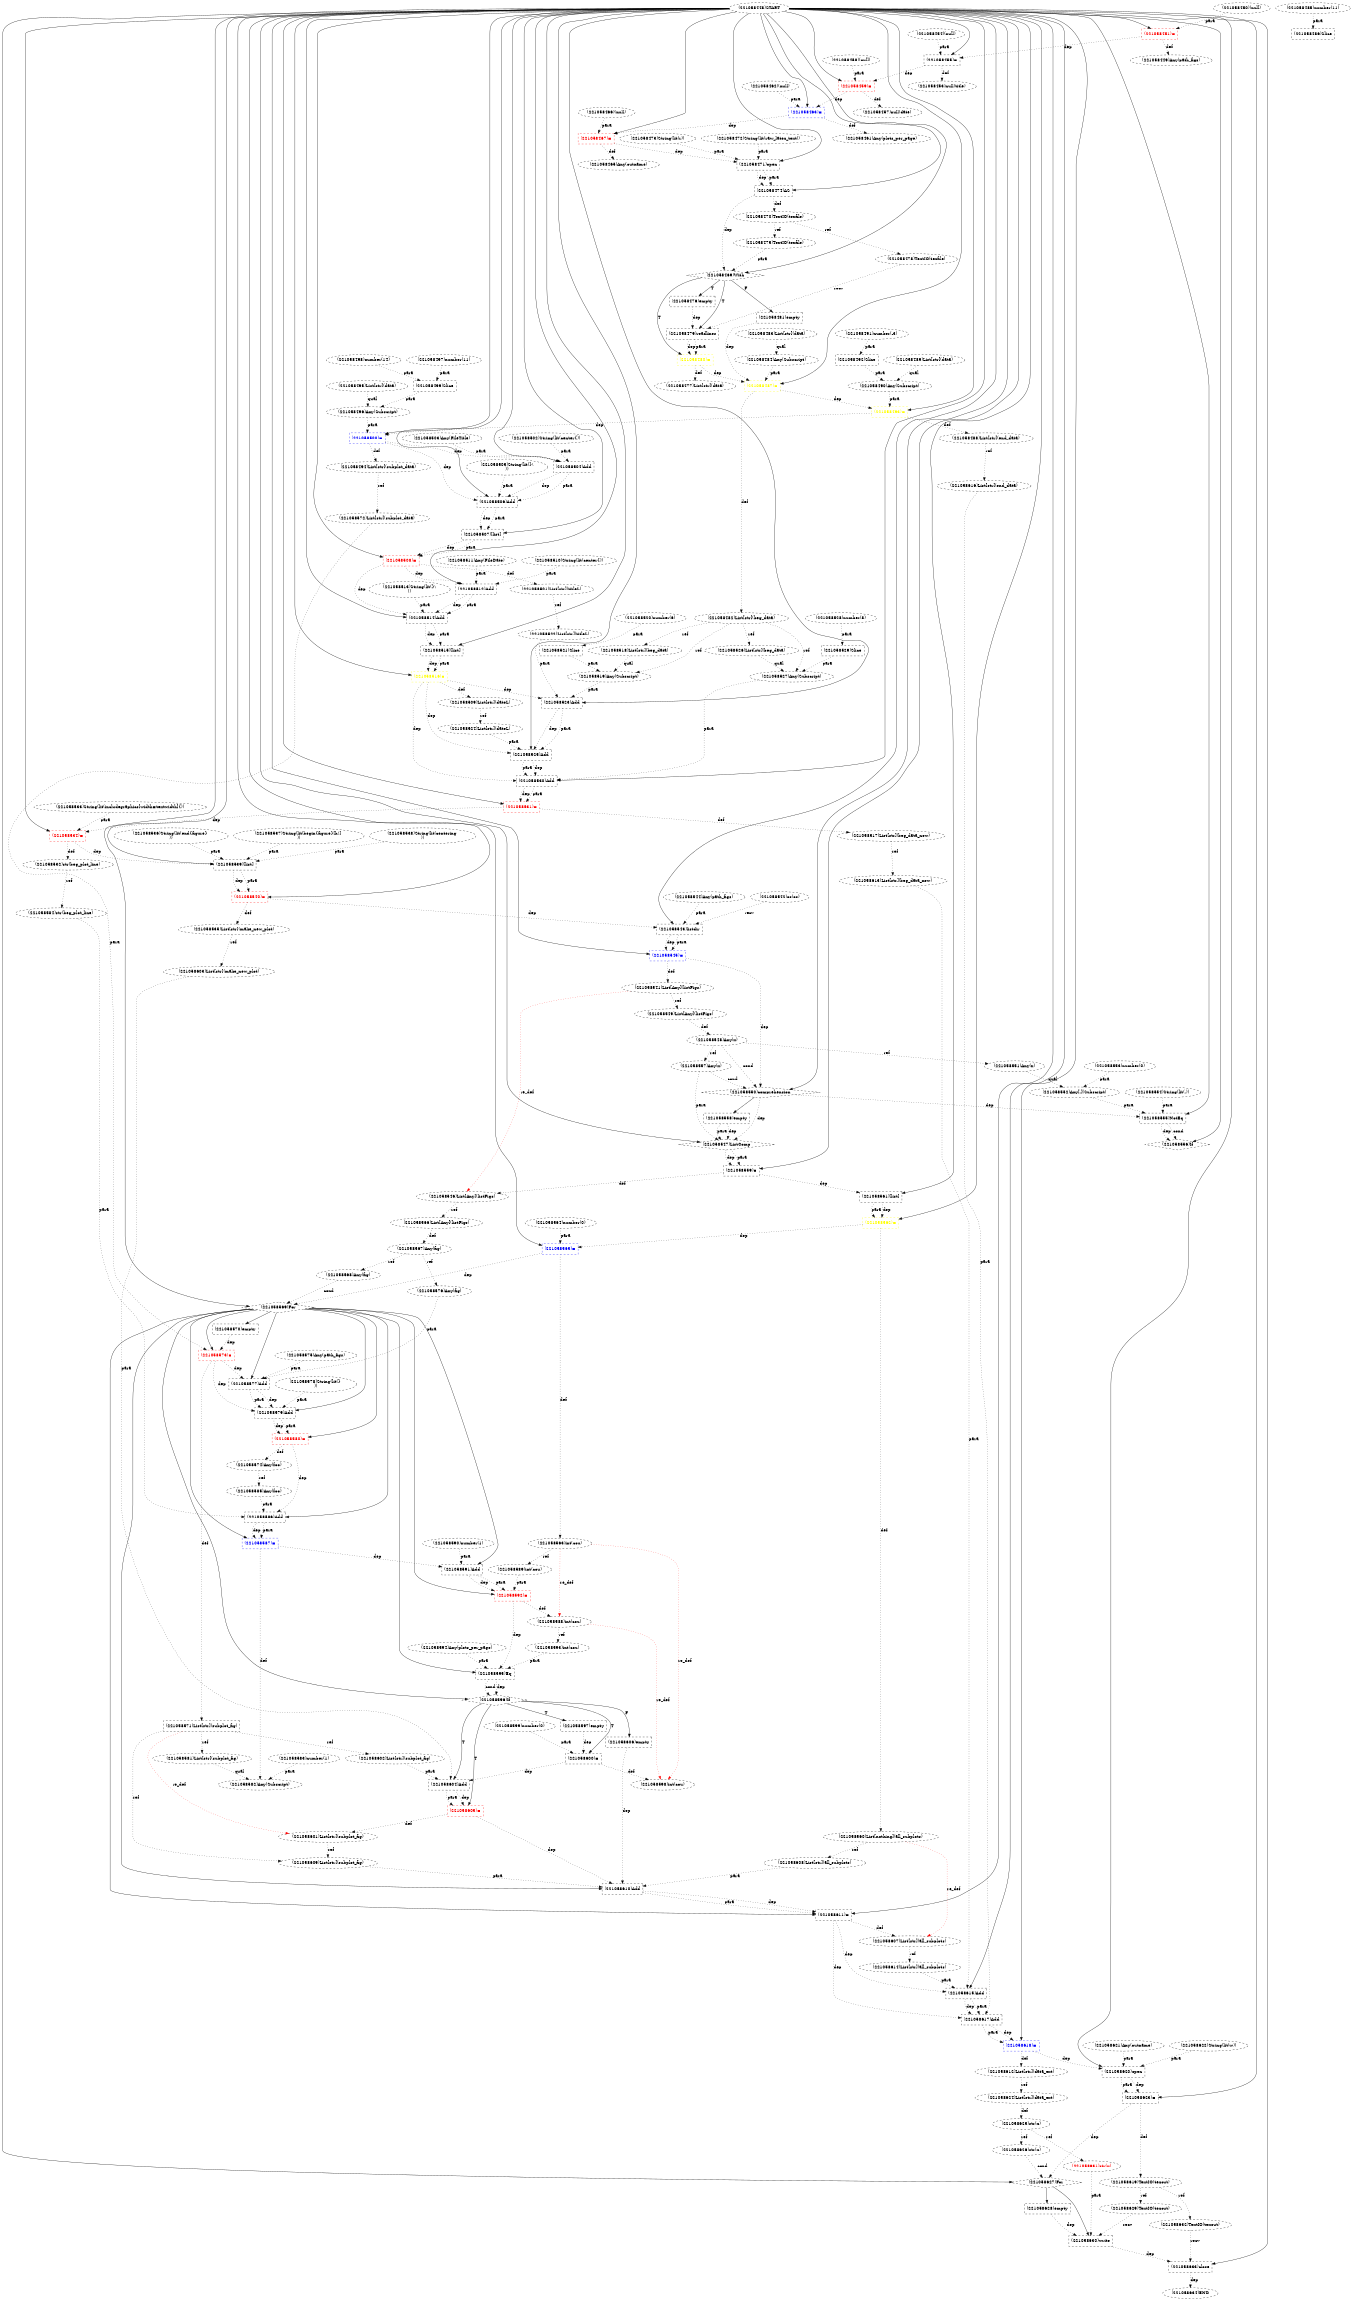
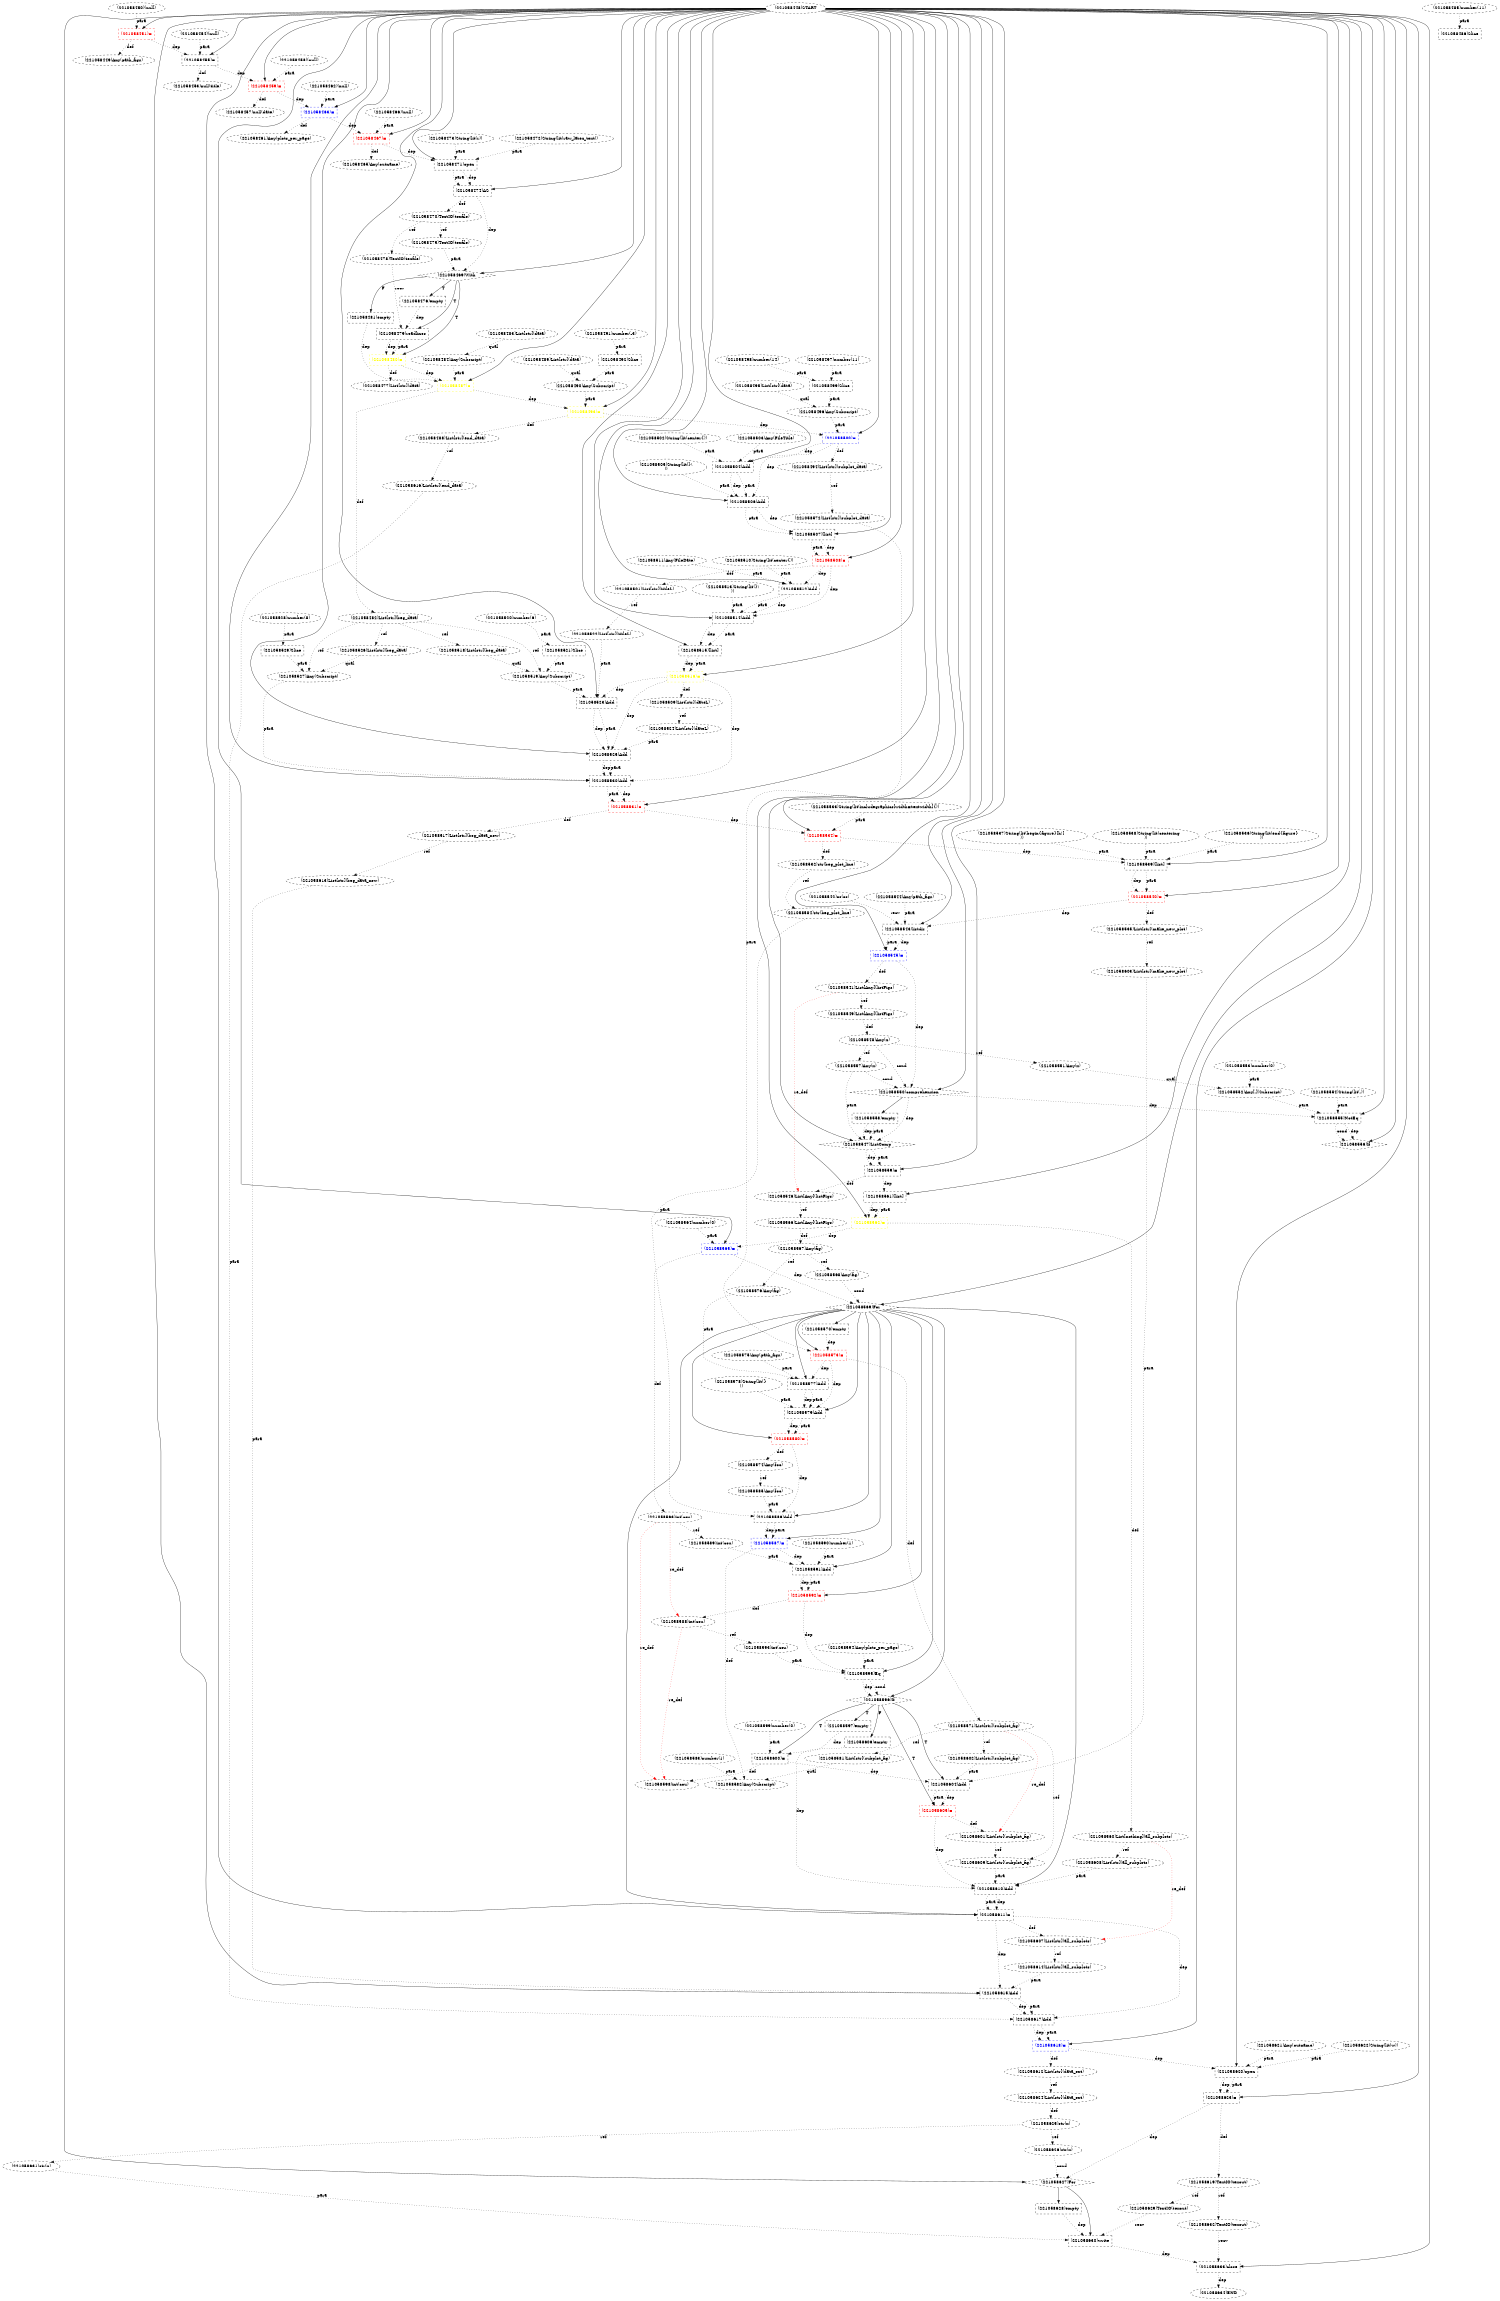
edge "(221058589)int(cou)" -> "(221058592)=": now "(221058589)int(cou)" -> "(221058591)Add"
node "(221058571)List[str](subplot_fig)": shape box -> ellipse
node "(221058631)str(x)": fontcolor red -> black
